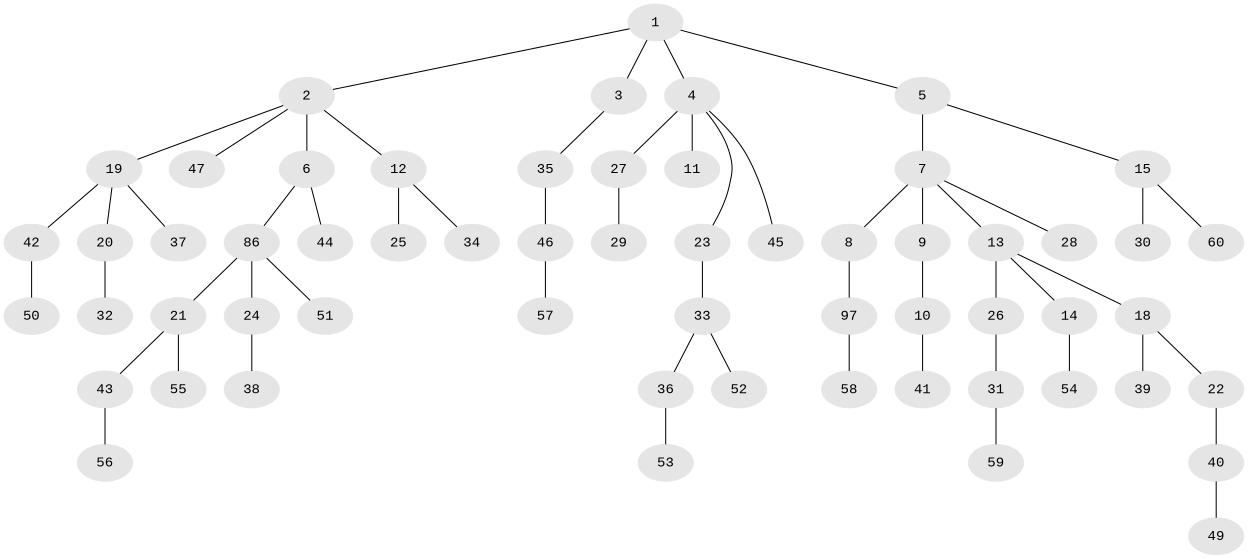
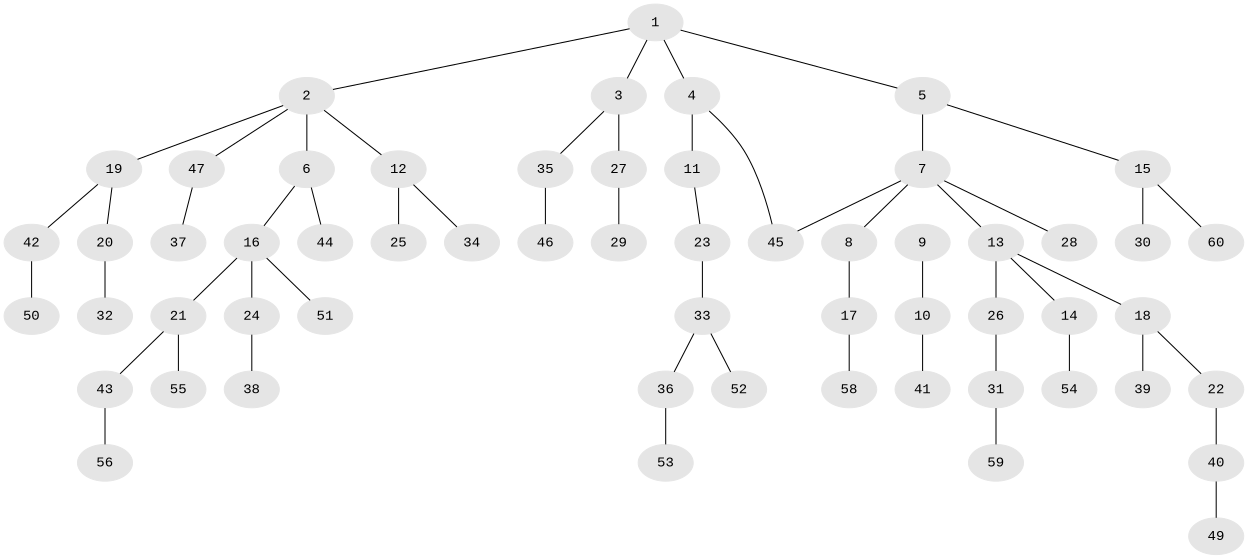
edge "4" -- "27": now "3" -- "27"
edge "4" -- "23": now "11" -- "23"
edge "19" -- "37": now "47" -- "37"
edge "7" -- "9": now "7" -- "45"
node "86": label "86" -> "16"
node "57": removed
node "97": label "97" -> "17"
